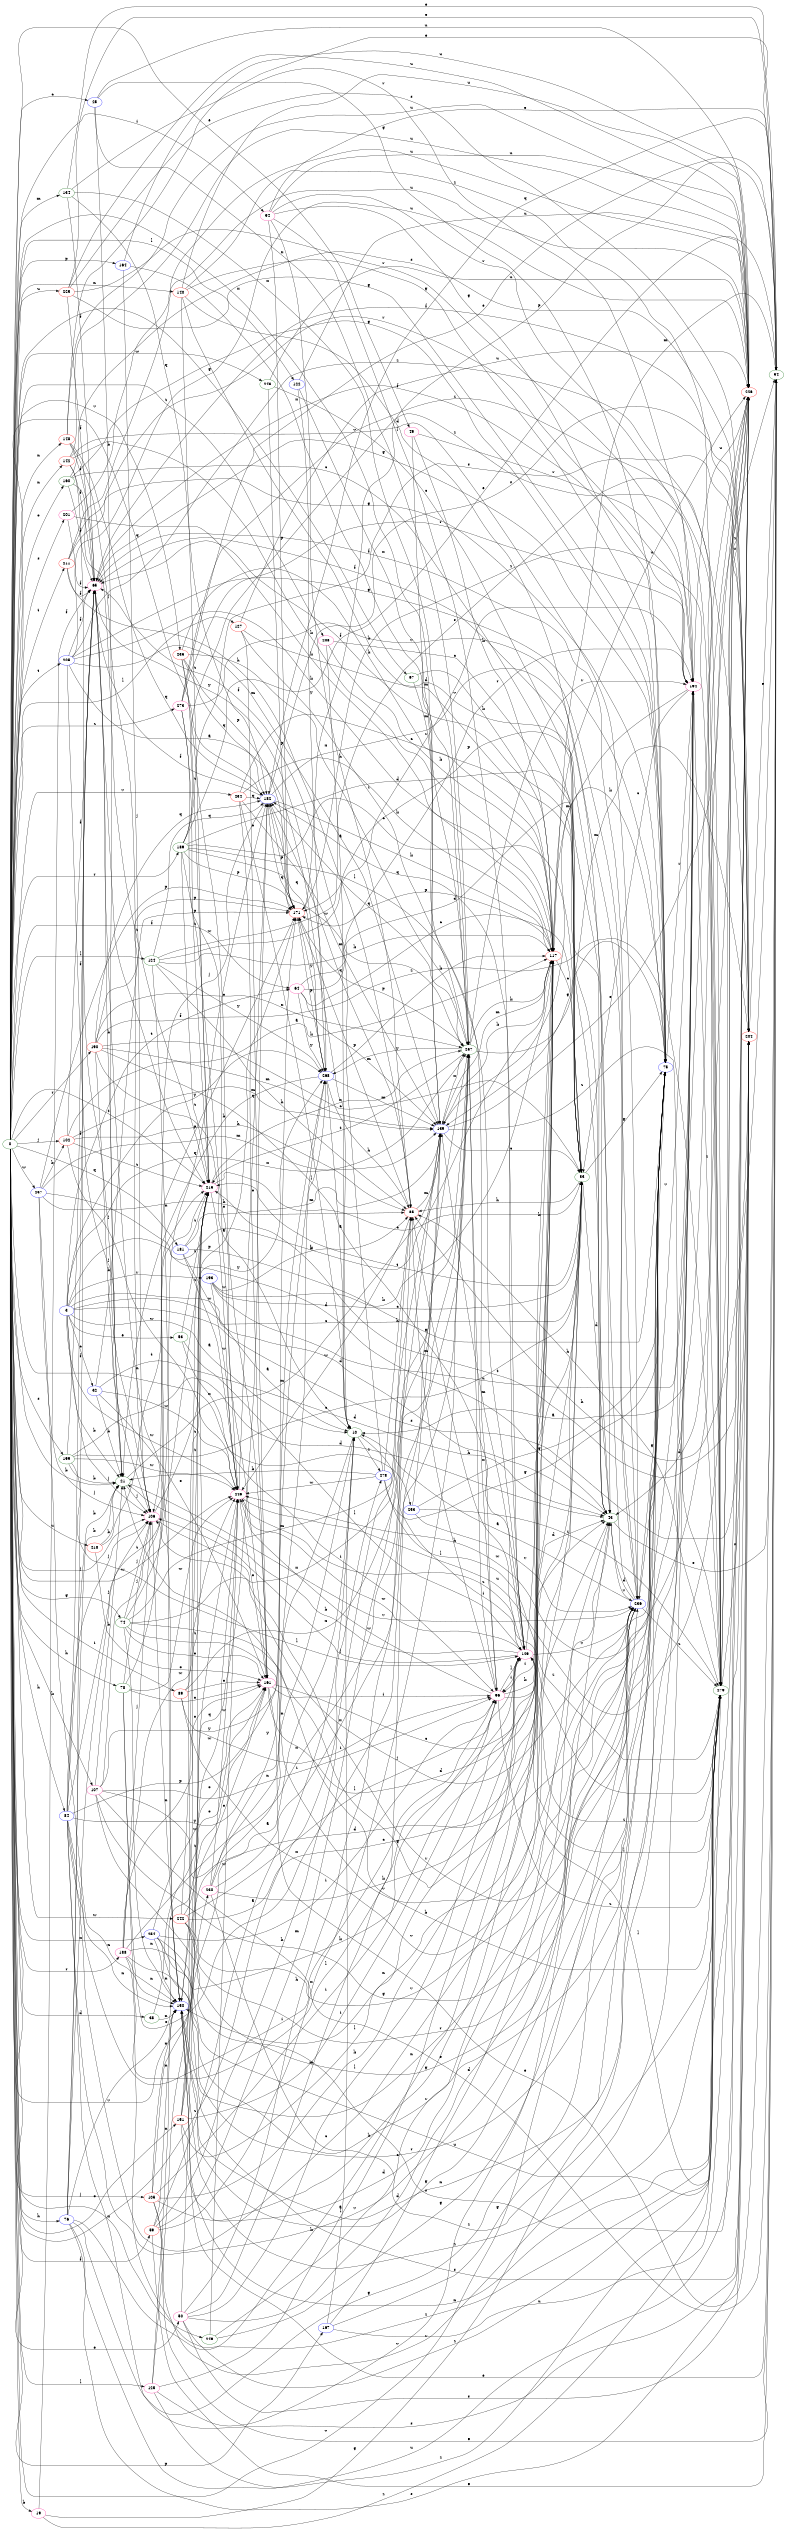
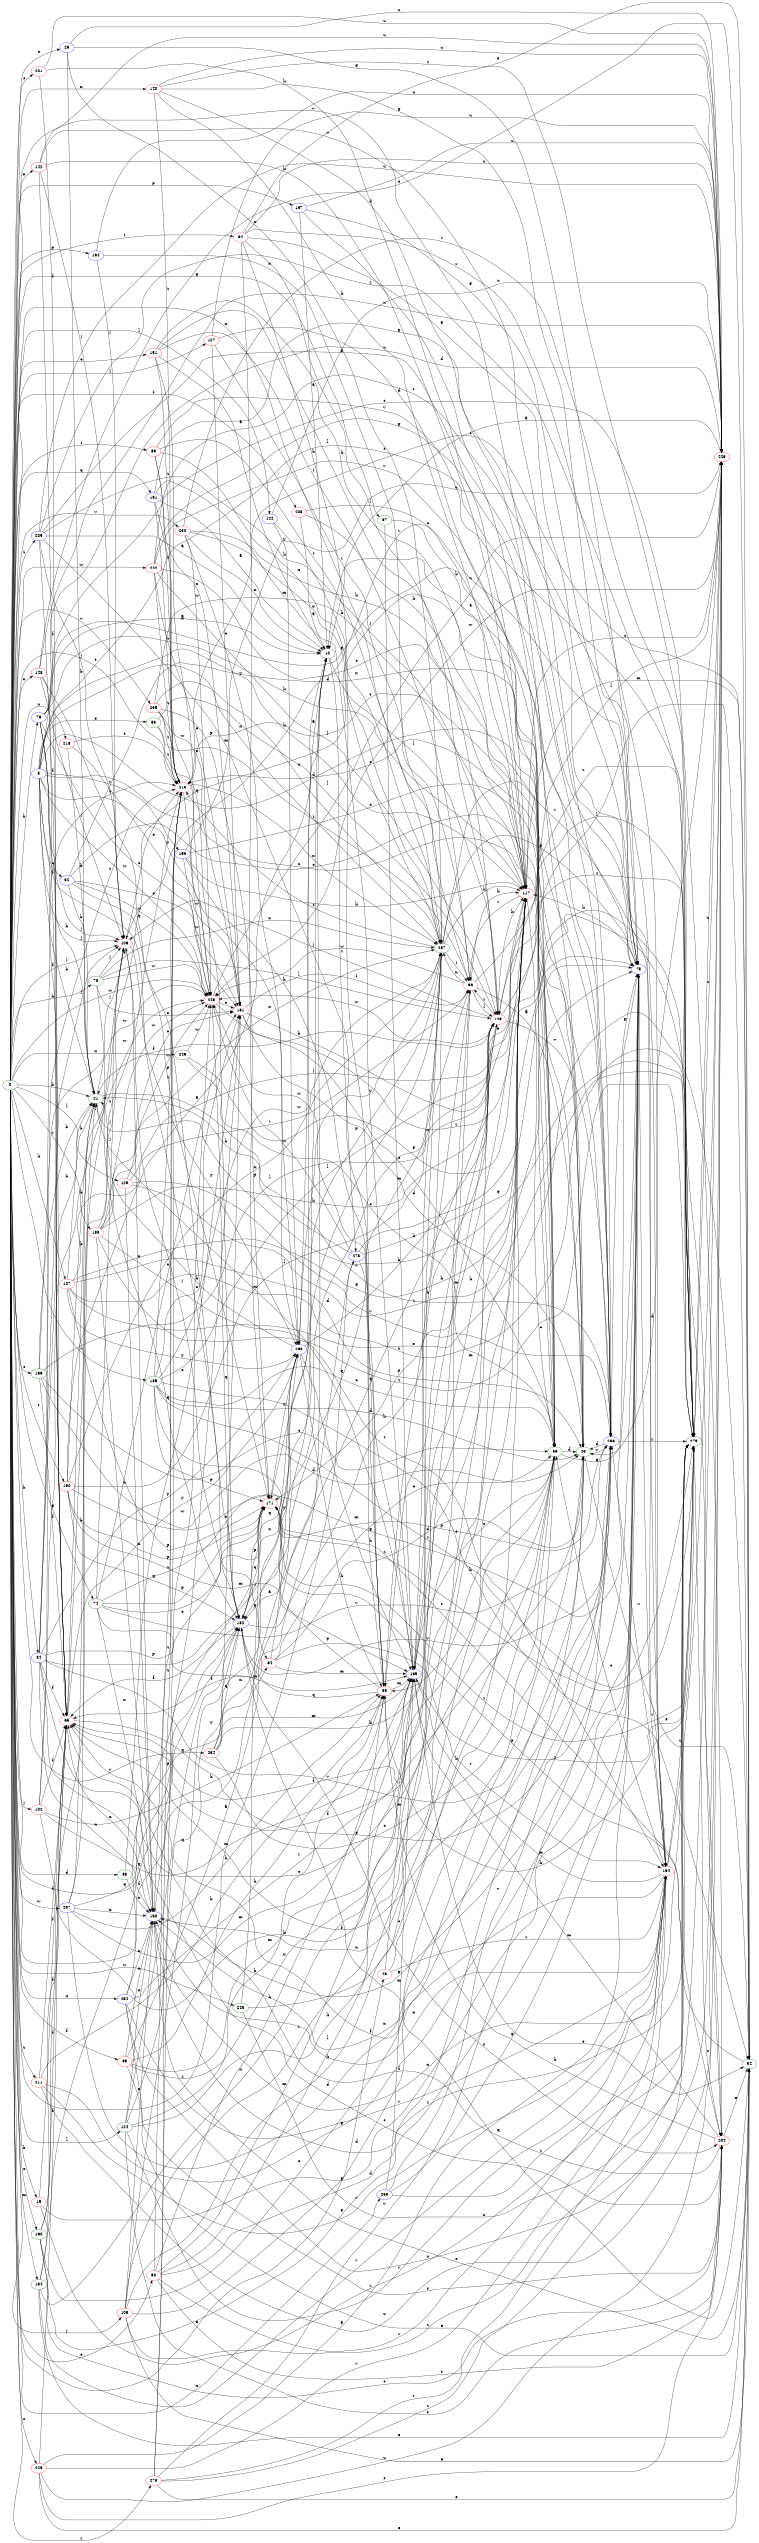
edge "268" -> "171": removed, label "p"
edge "190" -> "33": now "32" -> "33"
edge "237" -> "102": now "237" -> "21"
